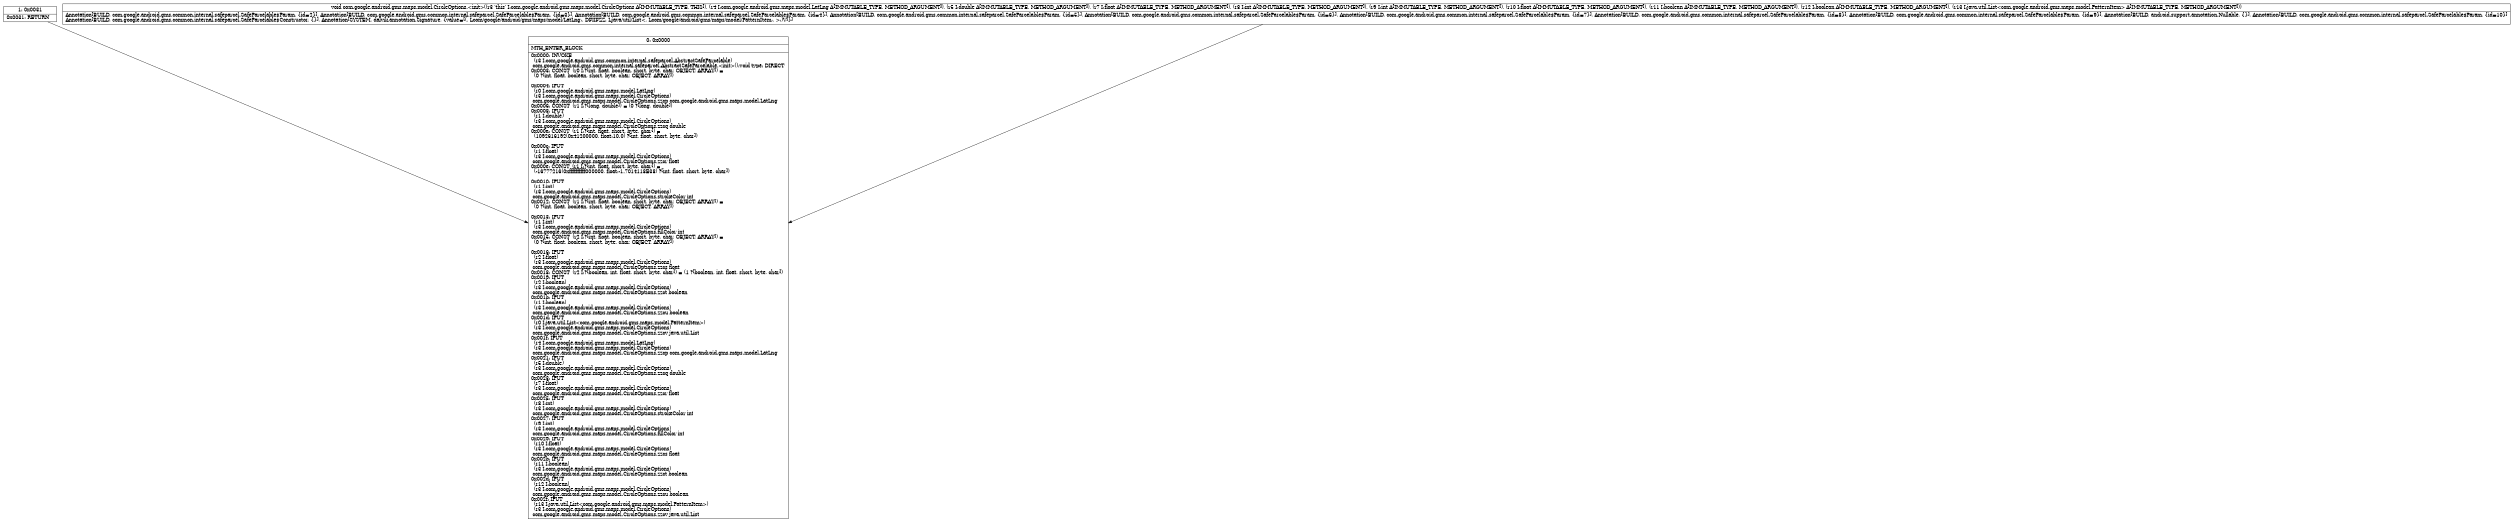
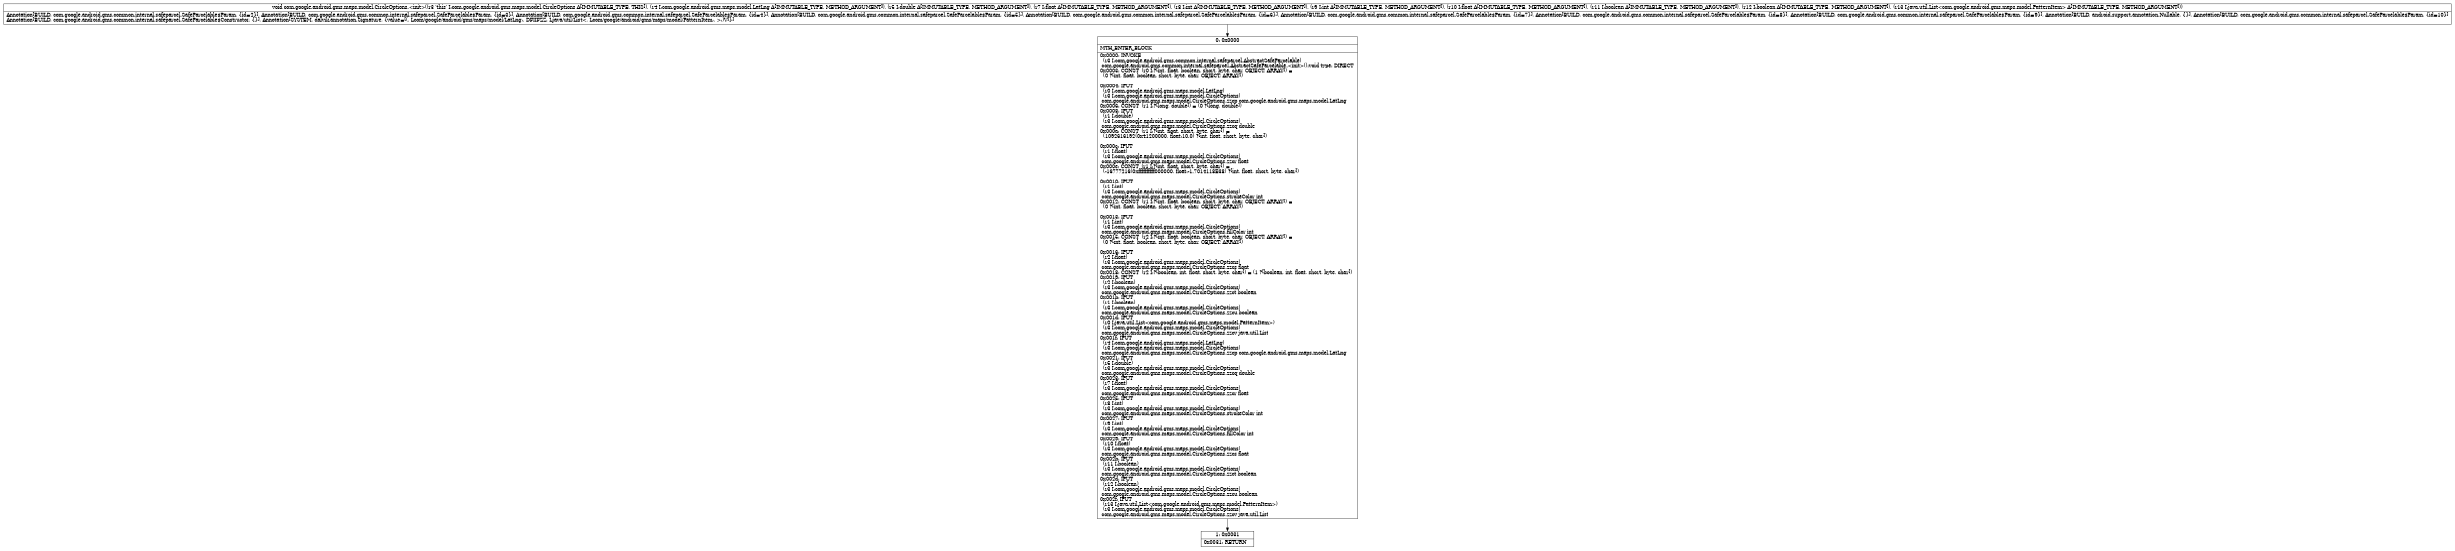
edge "1: 0x0031" -> "0: 0x0000": reversed
